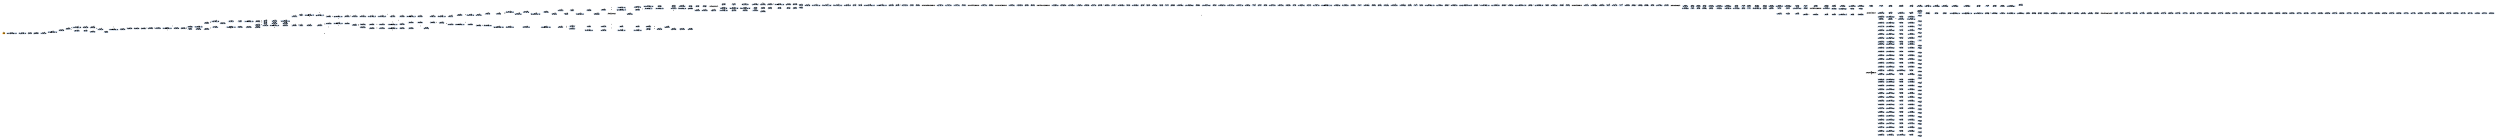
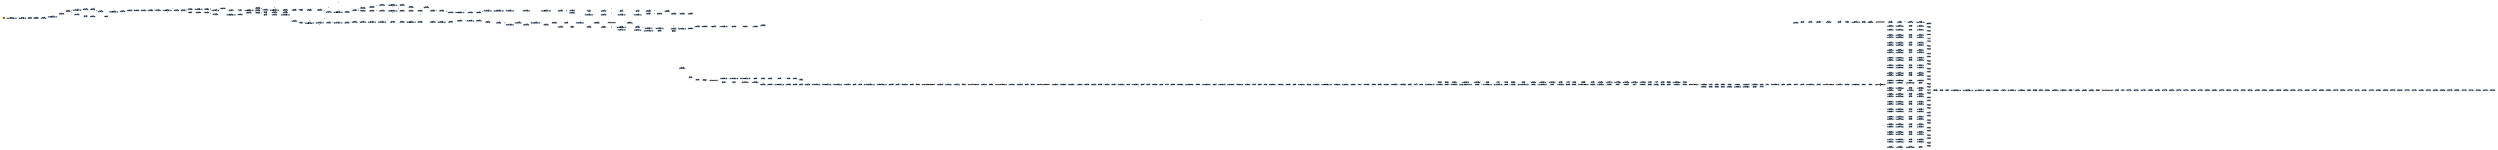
node "0x00409e1d pushl %esi": removed
